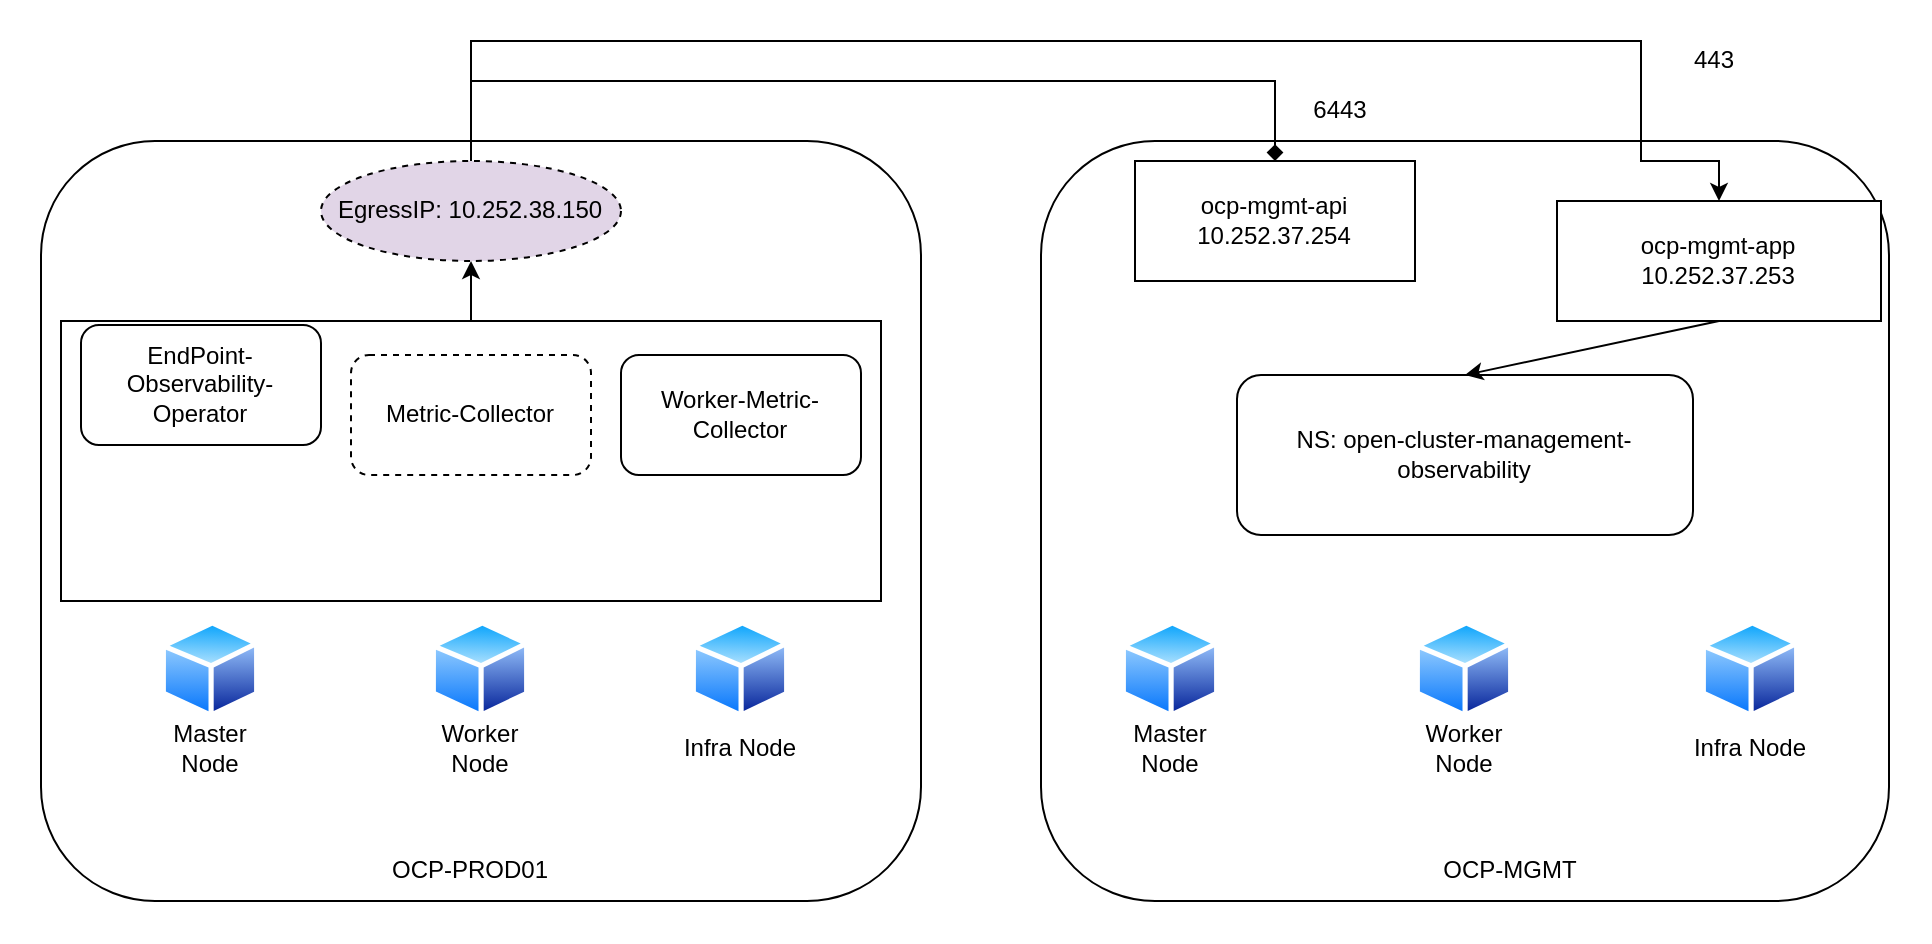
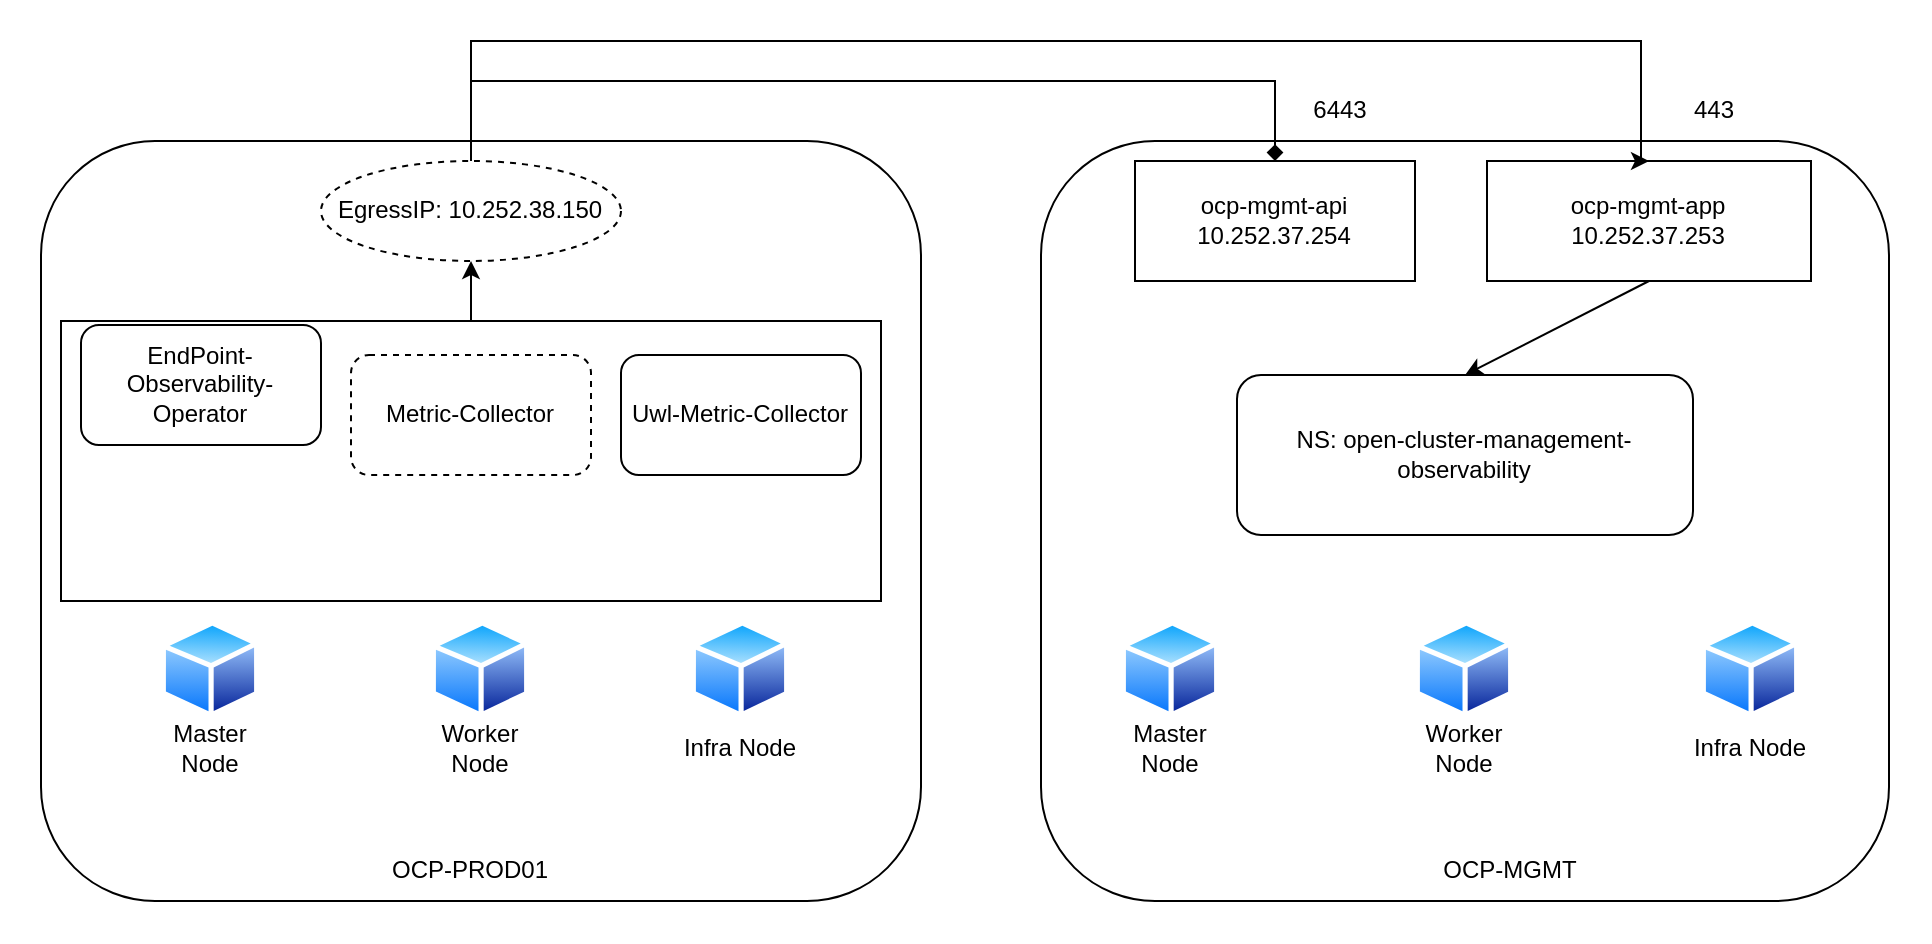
node "443": moved (1715, 61) -> (1715, 111)
node "EgressIP: 10.252.38.150": fillcolor #e1d5e7 -> #ffffff
node "ocp-mgmt-app10.252.37.253": moved (1719, 261) -> (1649, 221)
node "Worker-Metric-Collector": label "Worker-Metric-Collector" -> "Uwl-Metric-Collector"
